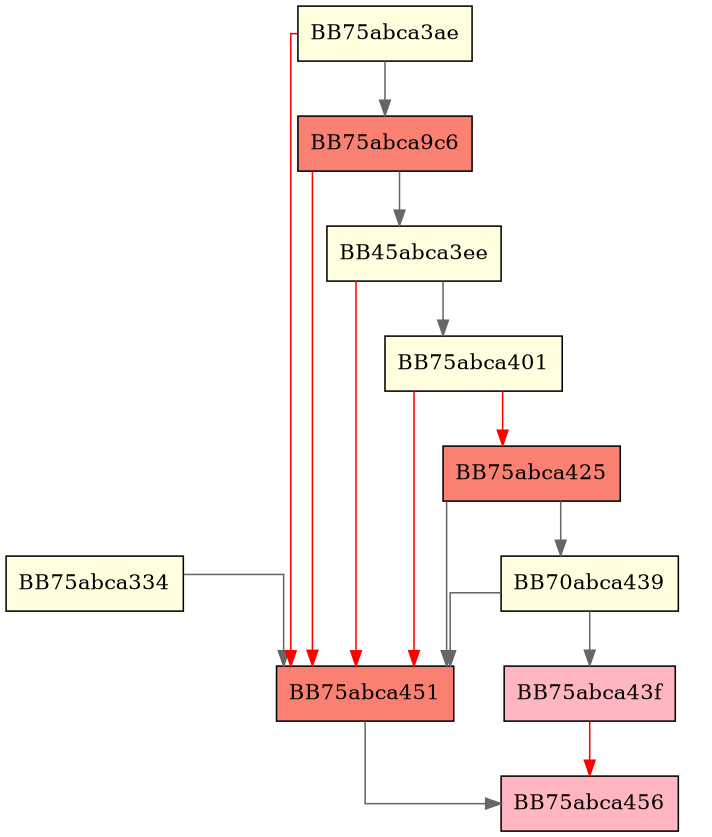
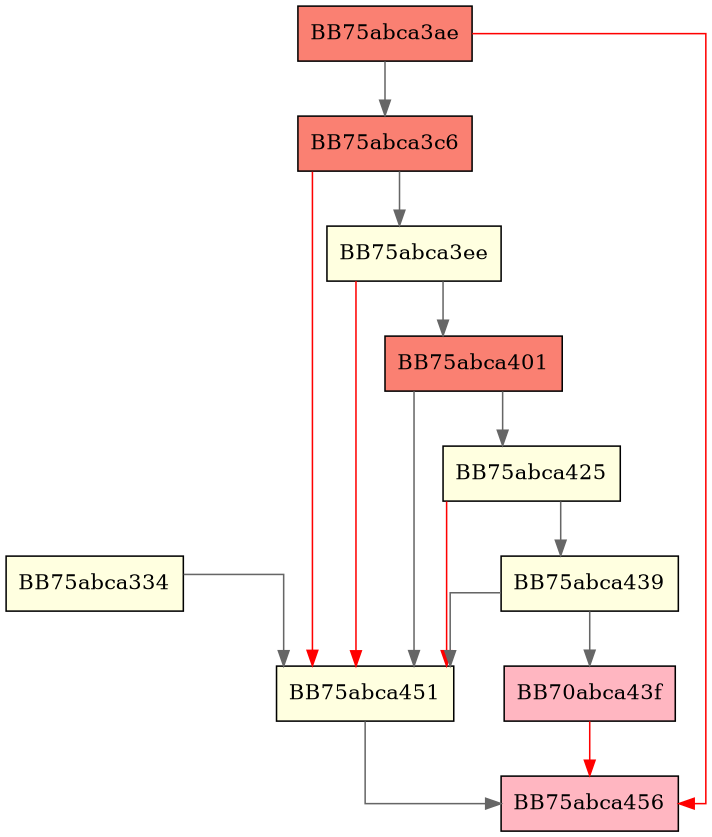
node "BB75abca3ae": fillcolor lightyellow -> salmon
node "BB75abca9c6": label "BB75abca9c6" -> "BB75abca3c6"
node "BB45abca3ee": label "BB45abca3ee" -> "BB75abca3ee"
edge "BB75abca3ae" -> "BB75abca451": now "BB75abca3ae" -> "BB75abca456"
node "BB75abca401": fillcolor lightyellow -> salmon
edge "BB75abca401" -> "BB75abca425": color red -> gray40
node "BB75abca425": fillcolor salmon -> lightyellow
edge "BB75abca401" -> "BB75abca451": color red -> gray40
edge "BB75abca425" -> "BB75abca451": color gray40 -> red
node "BB70abca439": label "BB70abca439" -> "BB75abca439"
node "BB75abca451": fillcolor salmon -> lightyellow
node "BB75abca43f": label "BB75abca43f" -> "BB70abca43f"
